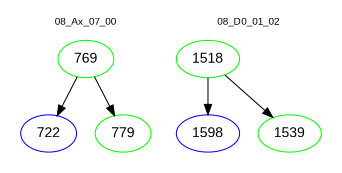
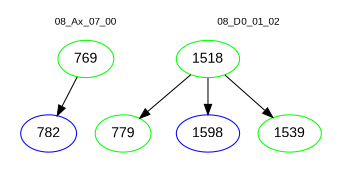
edge "769" -> "779": now "1518" -> "779"
node "722": label "722" -> "782"
